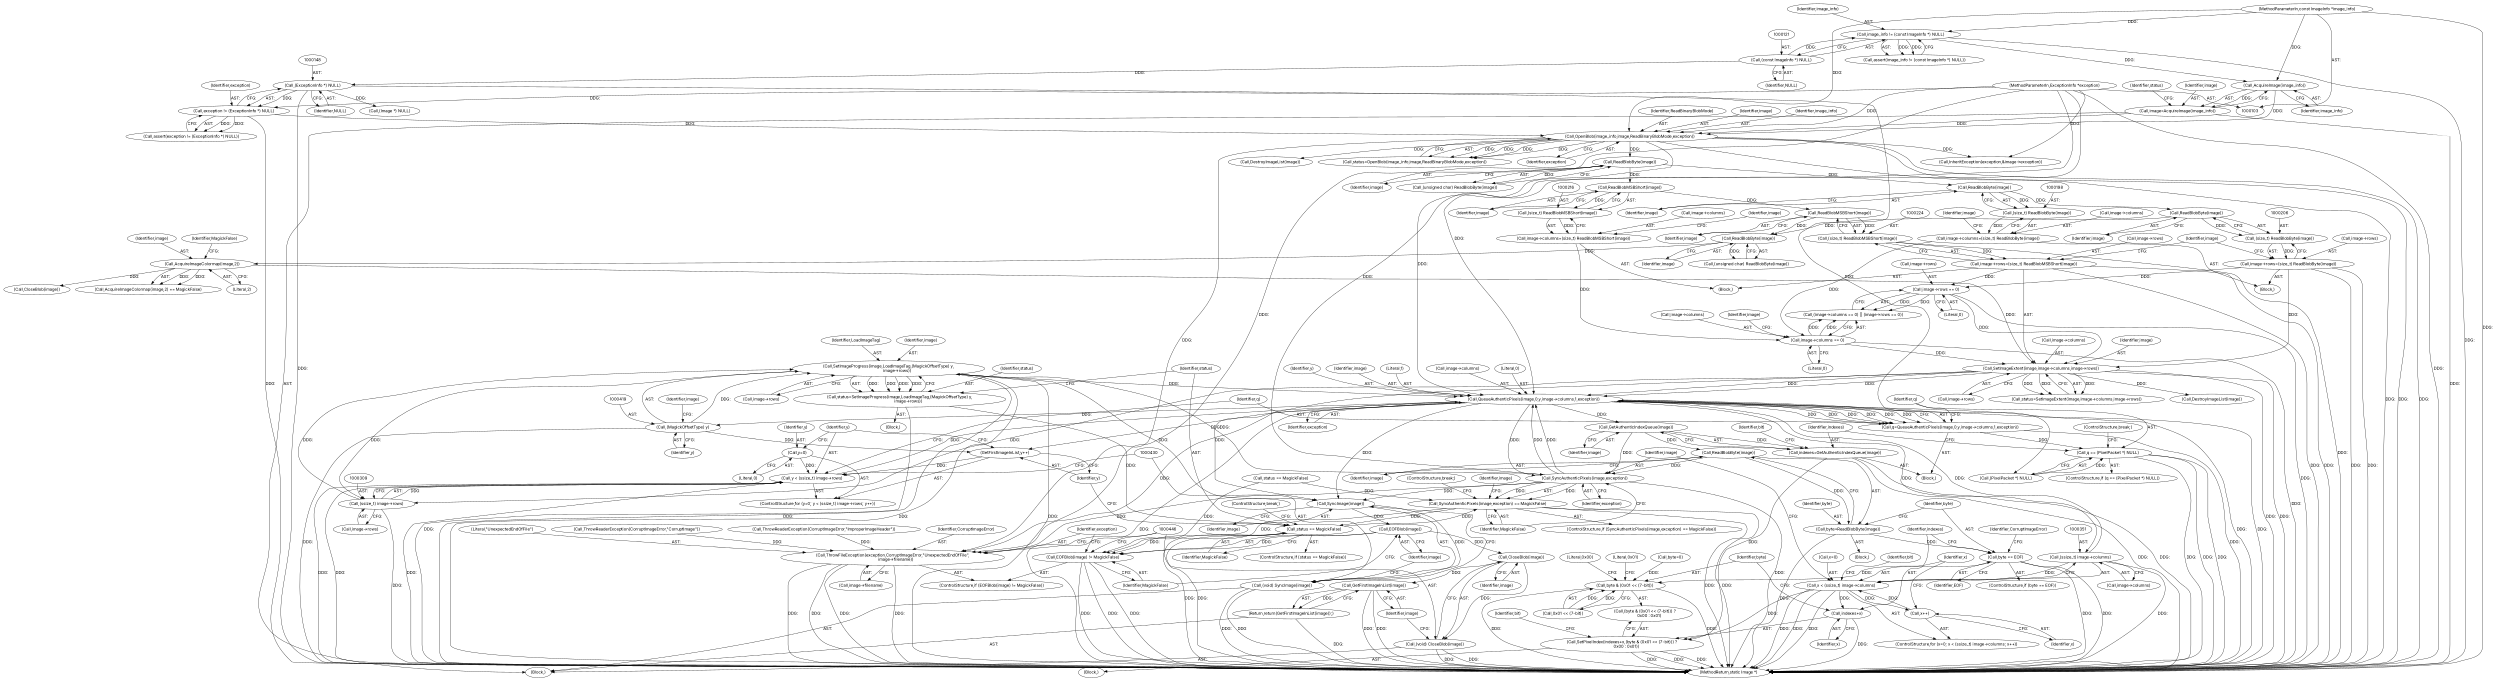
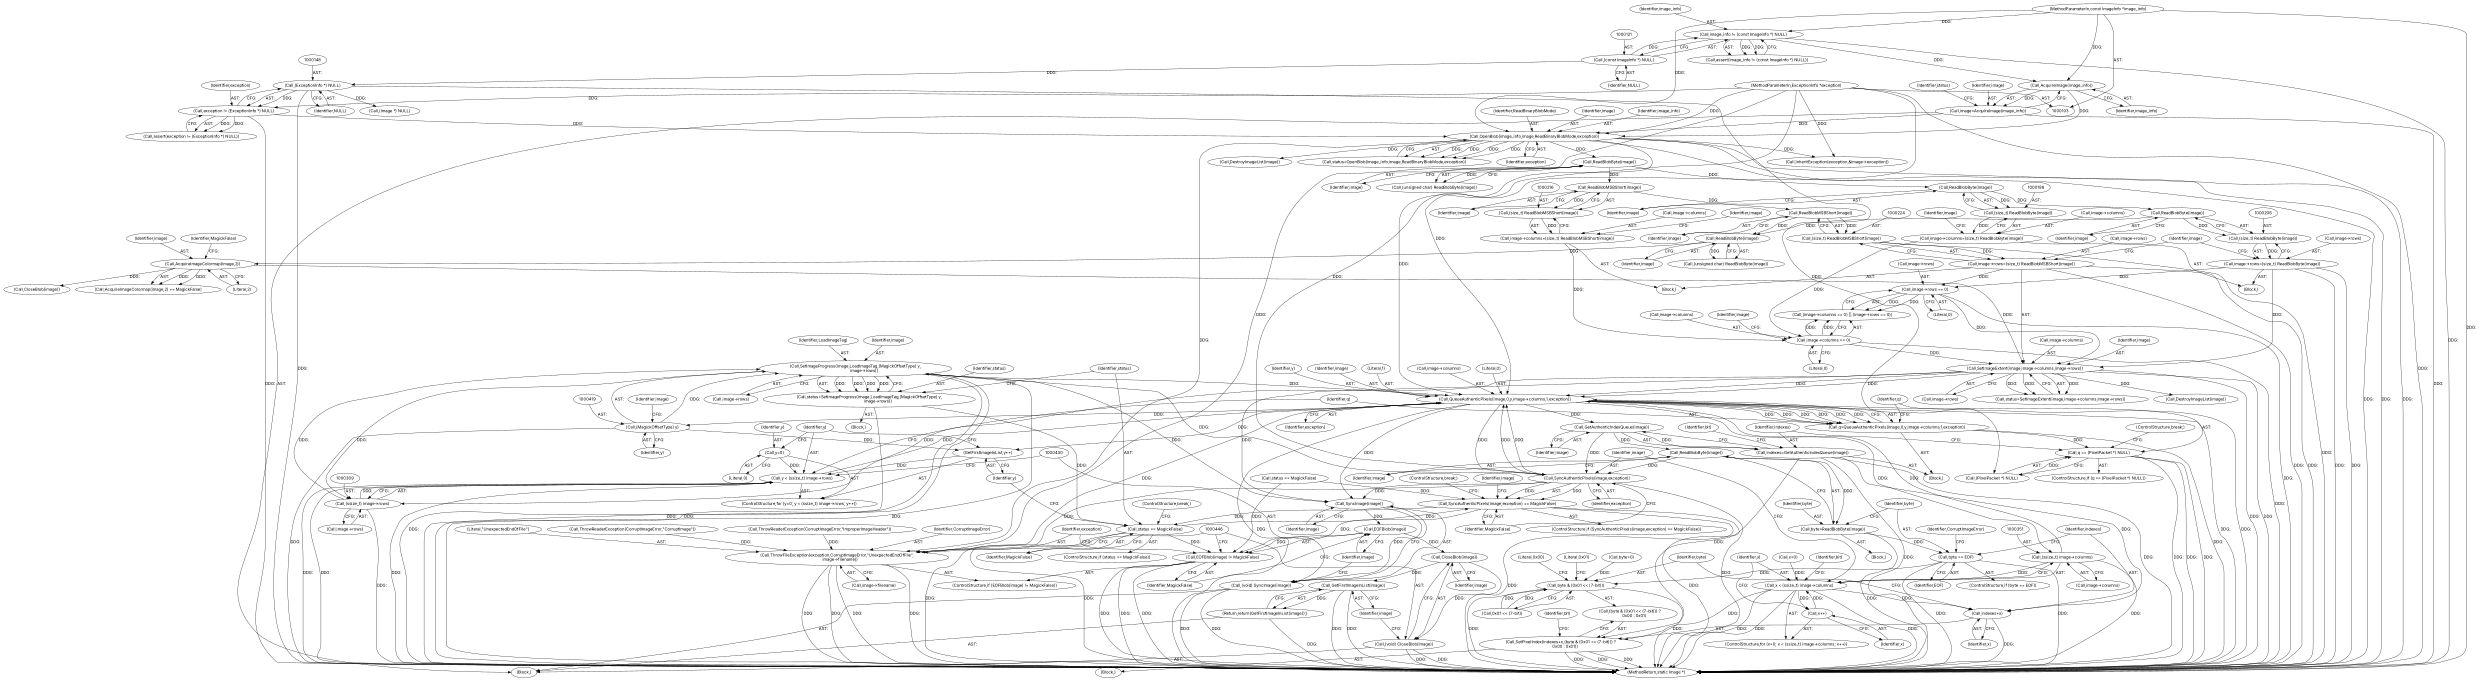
edge "(Call,indexes=GetAuthenticIndexQueue(image))" -> "(Call,indexes+x)": added, label "DDG:"
edge "(Call,x=0)" -> "(Call,x < (ssize_t) image->columns)": label "AST: " -> "DDG: "
